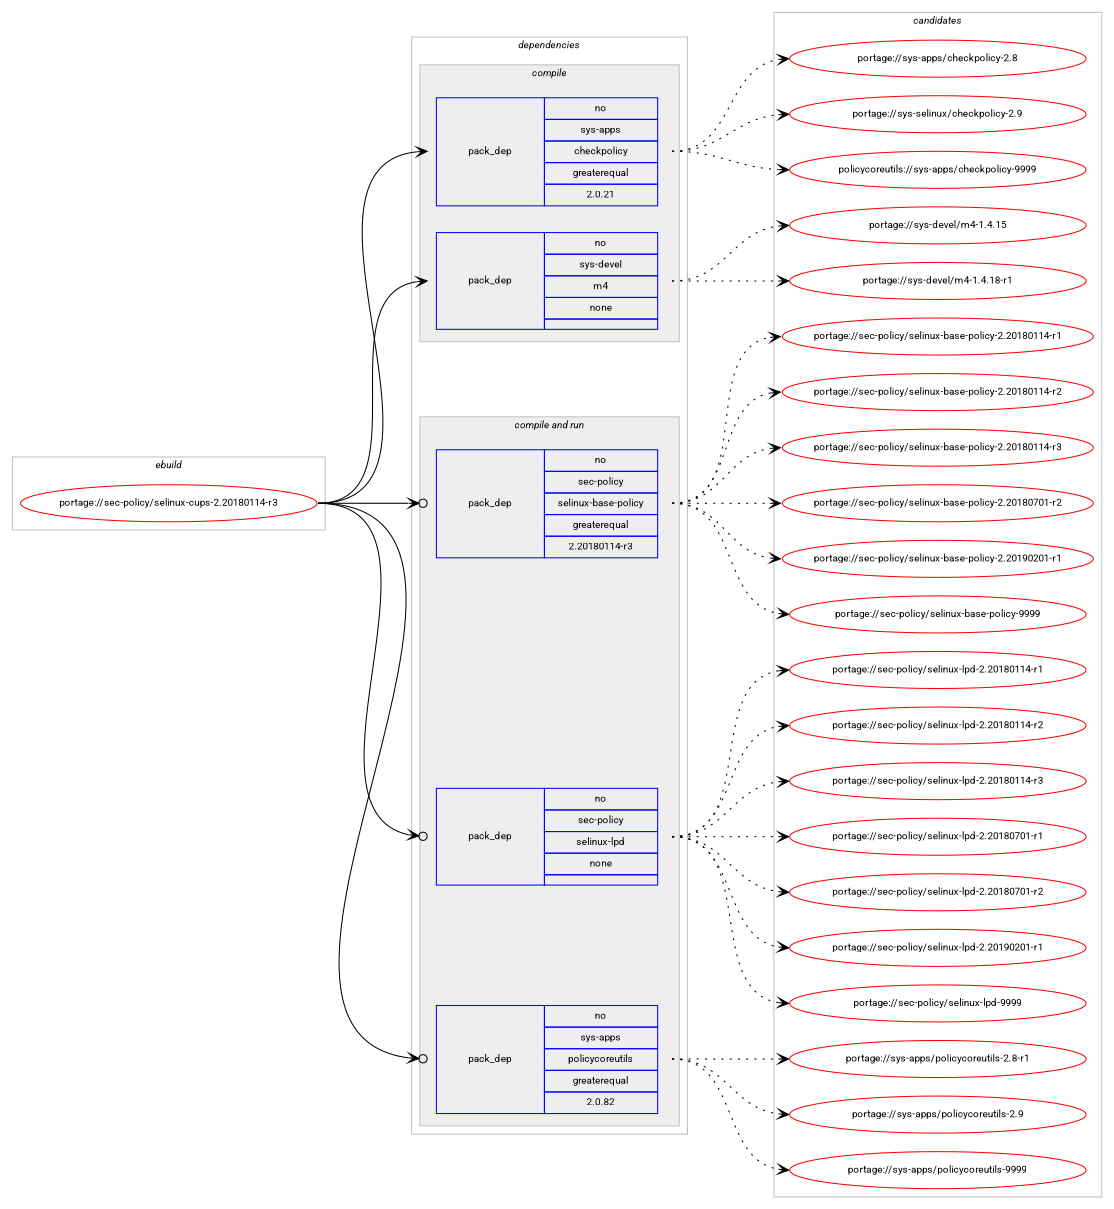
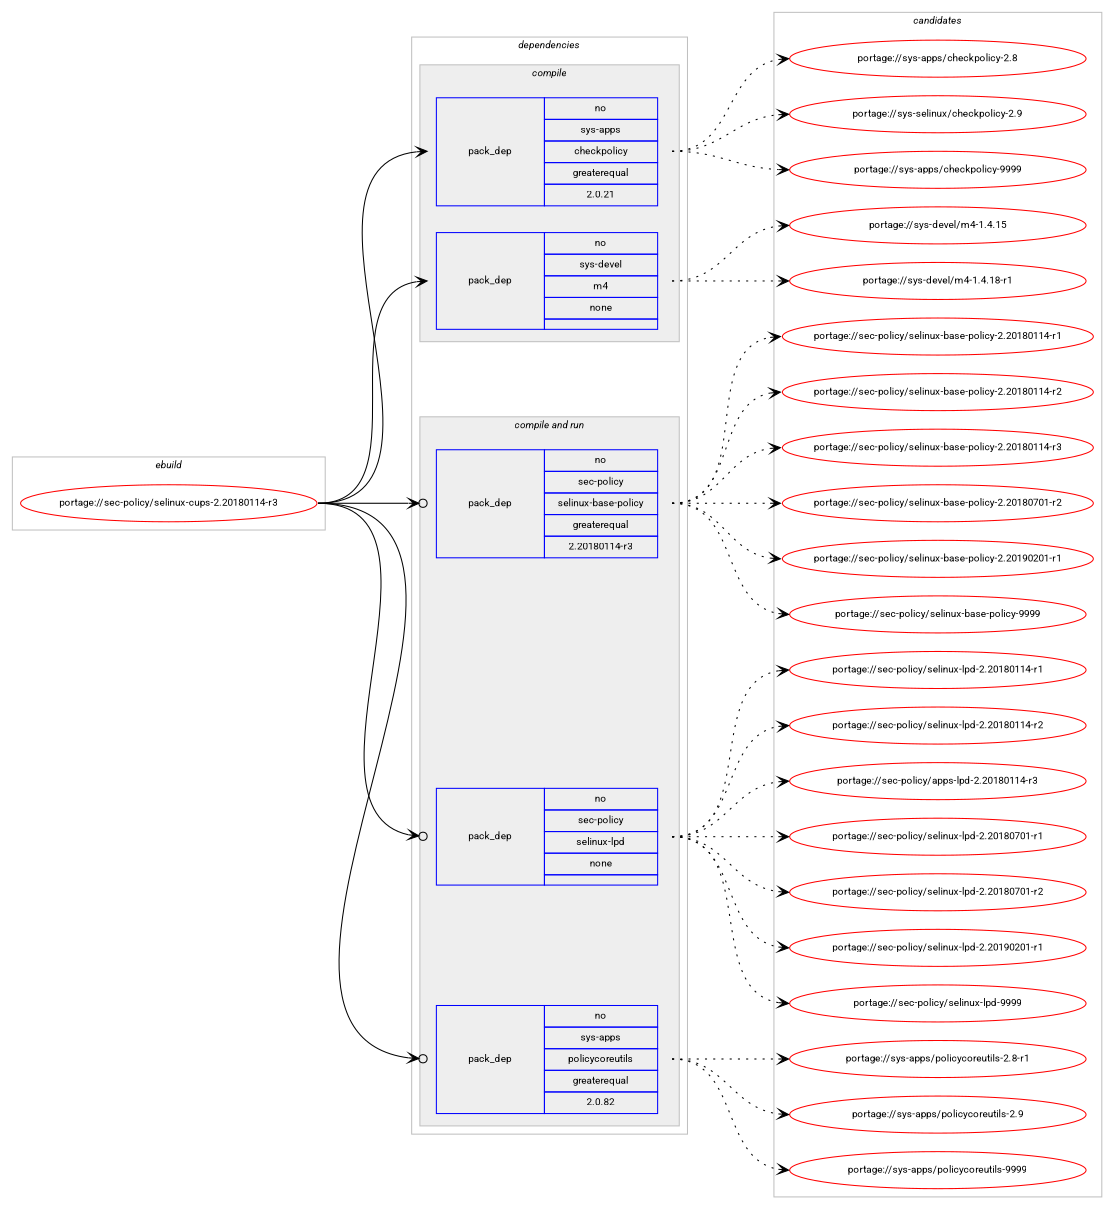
node "policycoreutils://sys-apps/checkpolicy-9999": label "policycoreutils://sys-apps/checkpolicy-9999" -> "portage://sys-apps/checkpolicy-9999"
node "portage://sec-policy/selinux-lpd-2.20180114-r3": label "portage://sec-policy/selinux-lpd-2.20180114-r3" -> "portage://sec-policy/apps-lpd-2.20180114-r3"
